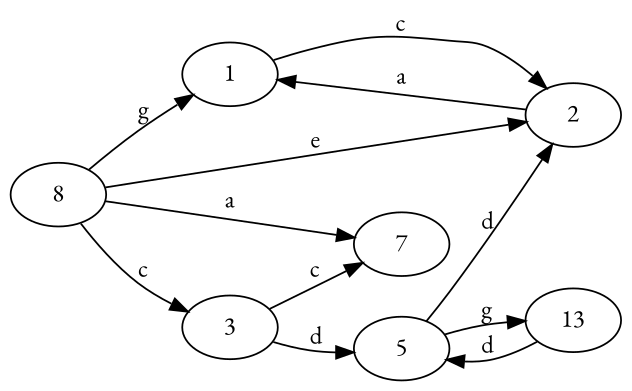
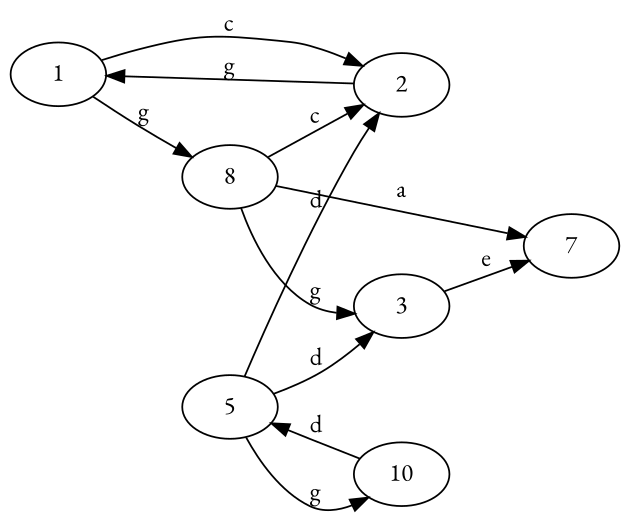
edge "2" -> "1": label "a" -> "g"
edge "8" -> "1": reversed
edge "8" -> "2": label "e" -> "c"
edge "8" -> "3": label "c" -> "g"
edge "3" -> "7": label "c" -> "e"
node "13": label "13" -> "10"
edge "3" -> "5": reversed
